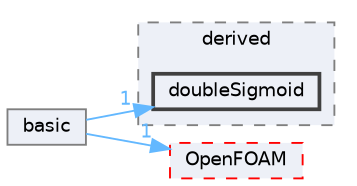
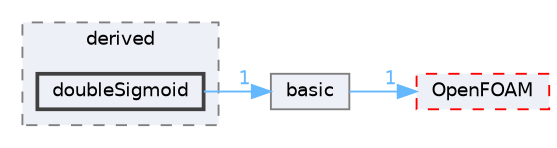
edge "basic" -> "doubleSigmoid": reversed
